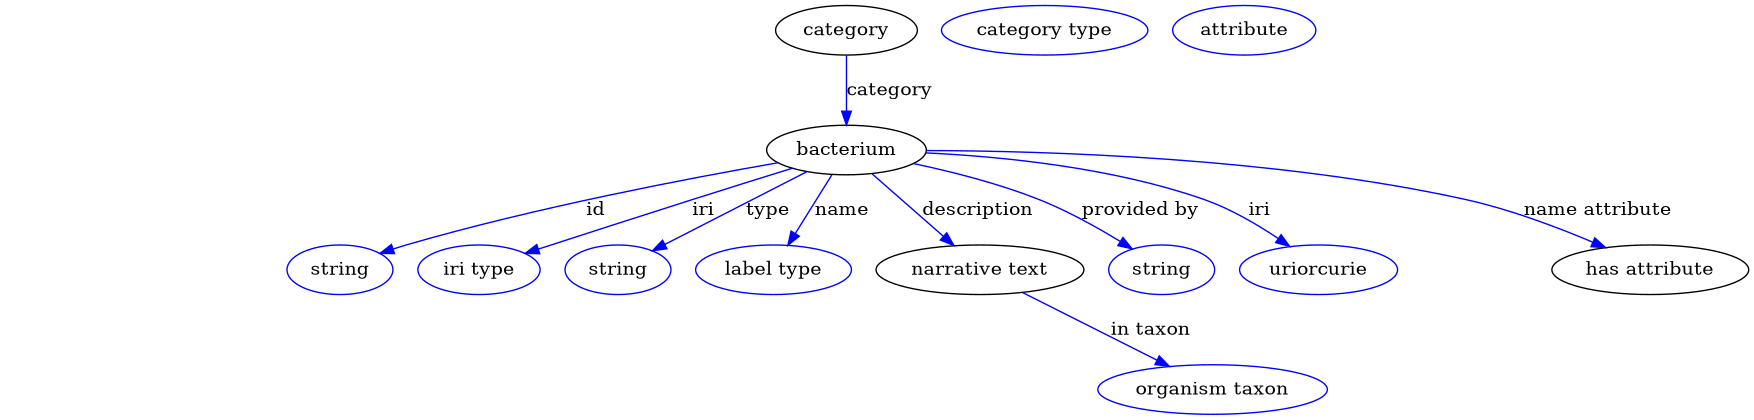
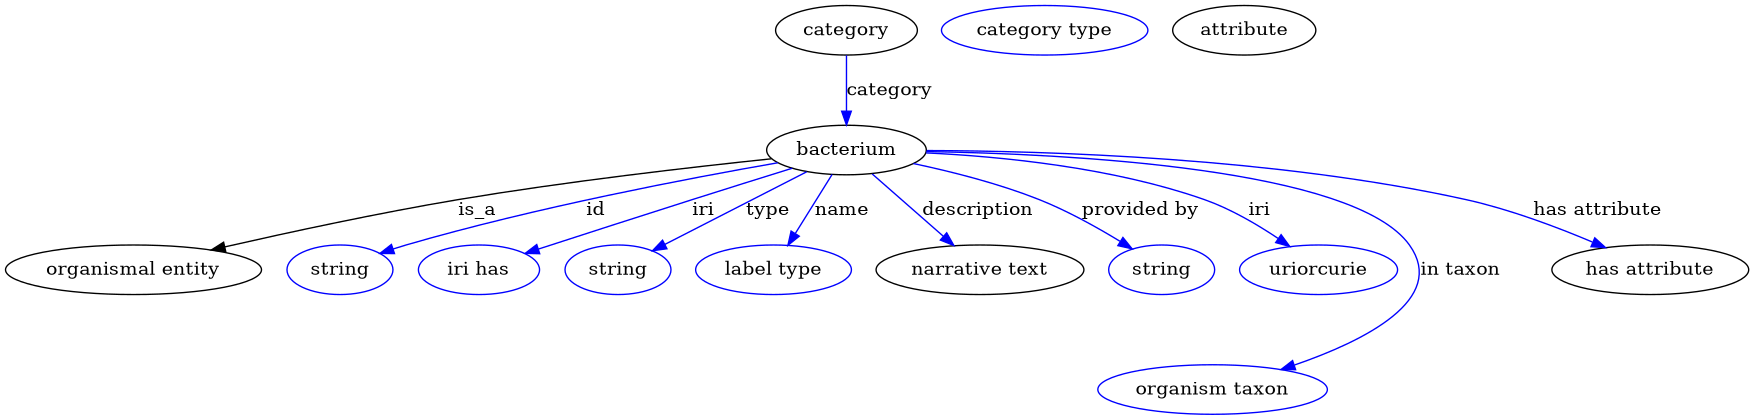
node "attribute": color blue -> black
edge "bacterium" -> "has attribute": label "name attribute" -> "has attribute"
node "organismal entity": added
node "iri type": label "iri type" -> "iri has"
edge "narrative text" -> "organism taxon": now "bacterium" -> "organism taxon"
